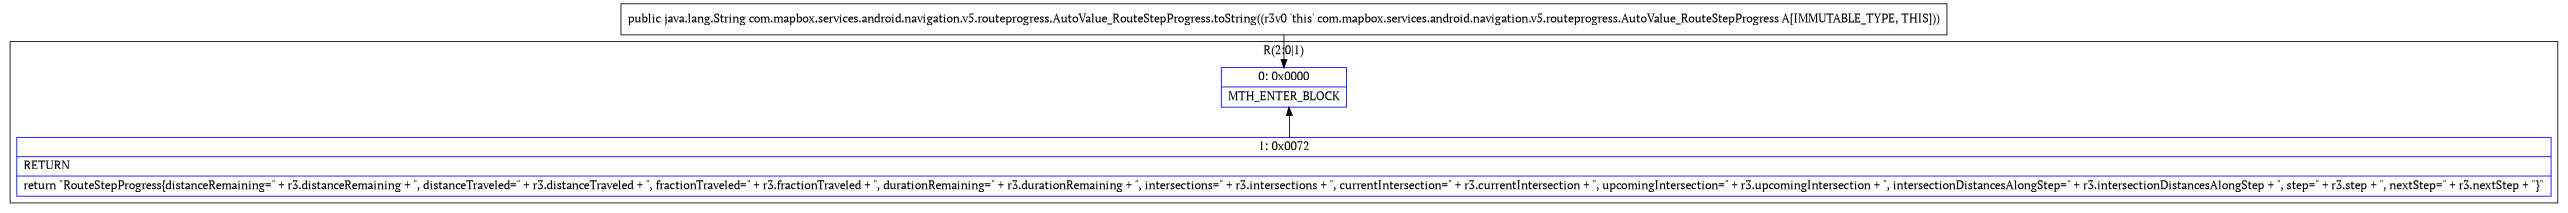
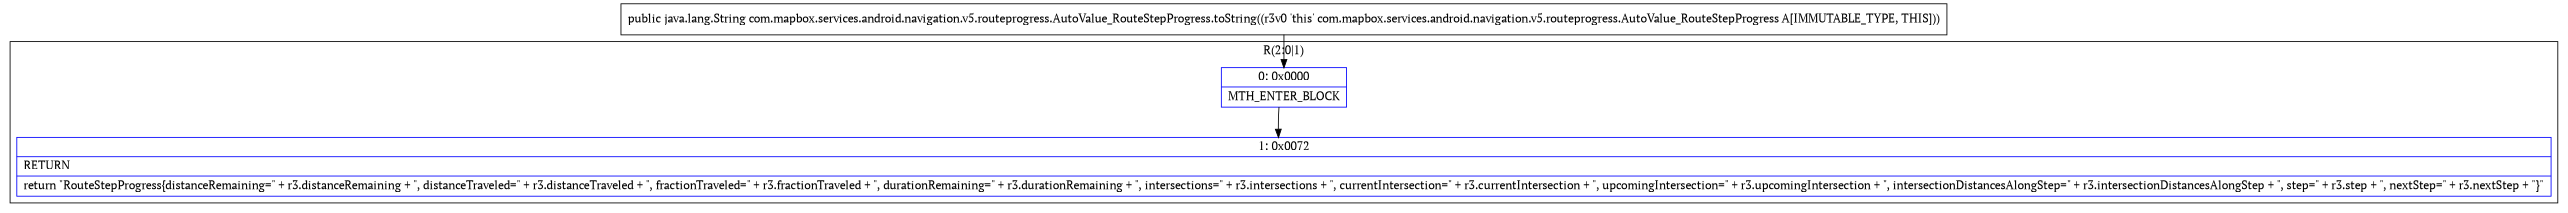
edge "1: 0x0072" -> "0: 0x0000": reversed
